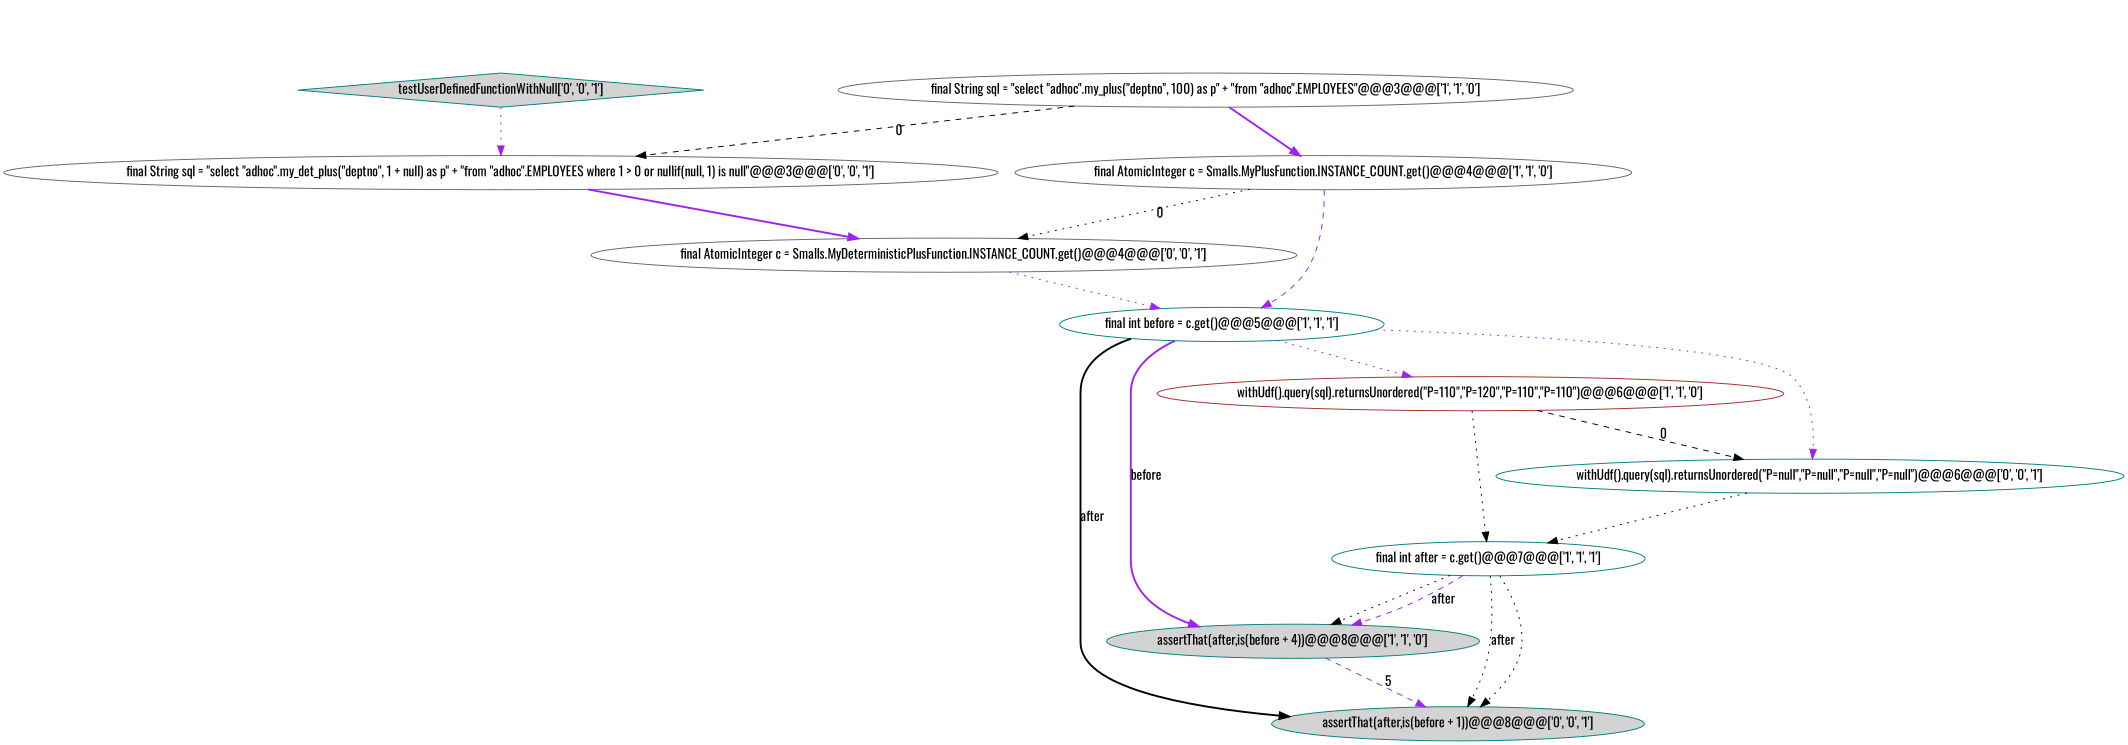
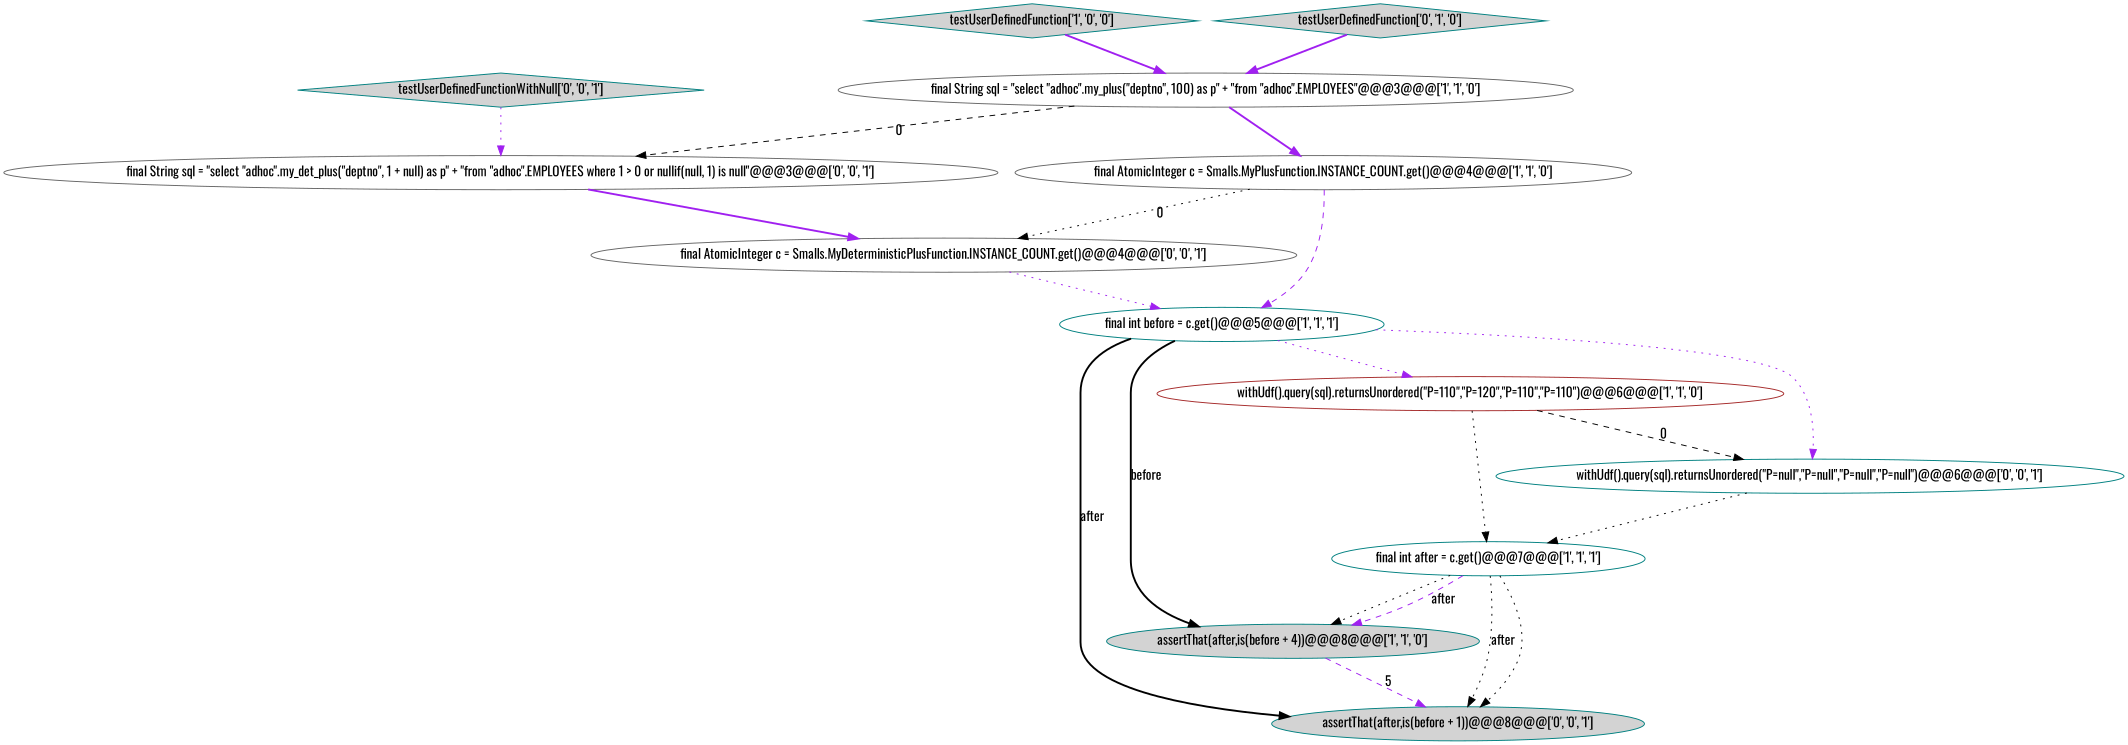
node "testUserDefinedFunction['1', '0', '0']": added
node "testUserDefinedFunction['0', '1', '0']": added
edge "final int before = c.get()@@@5@@@['1', '1', '1']" -> "assertThat(after,is(before + 4))@@@8@@@['1', '1', '0']": color purple -> black
